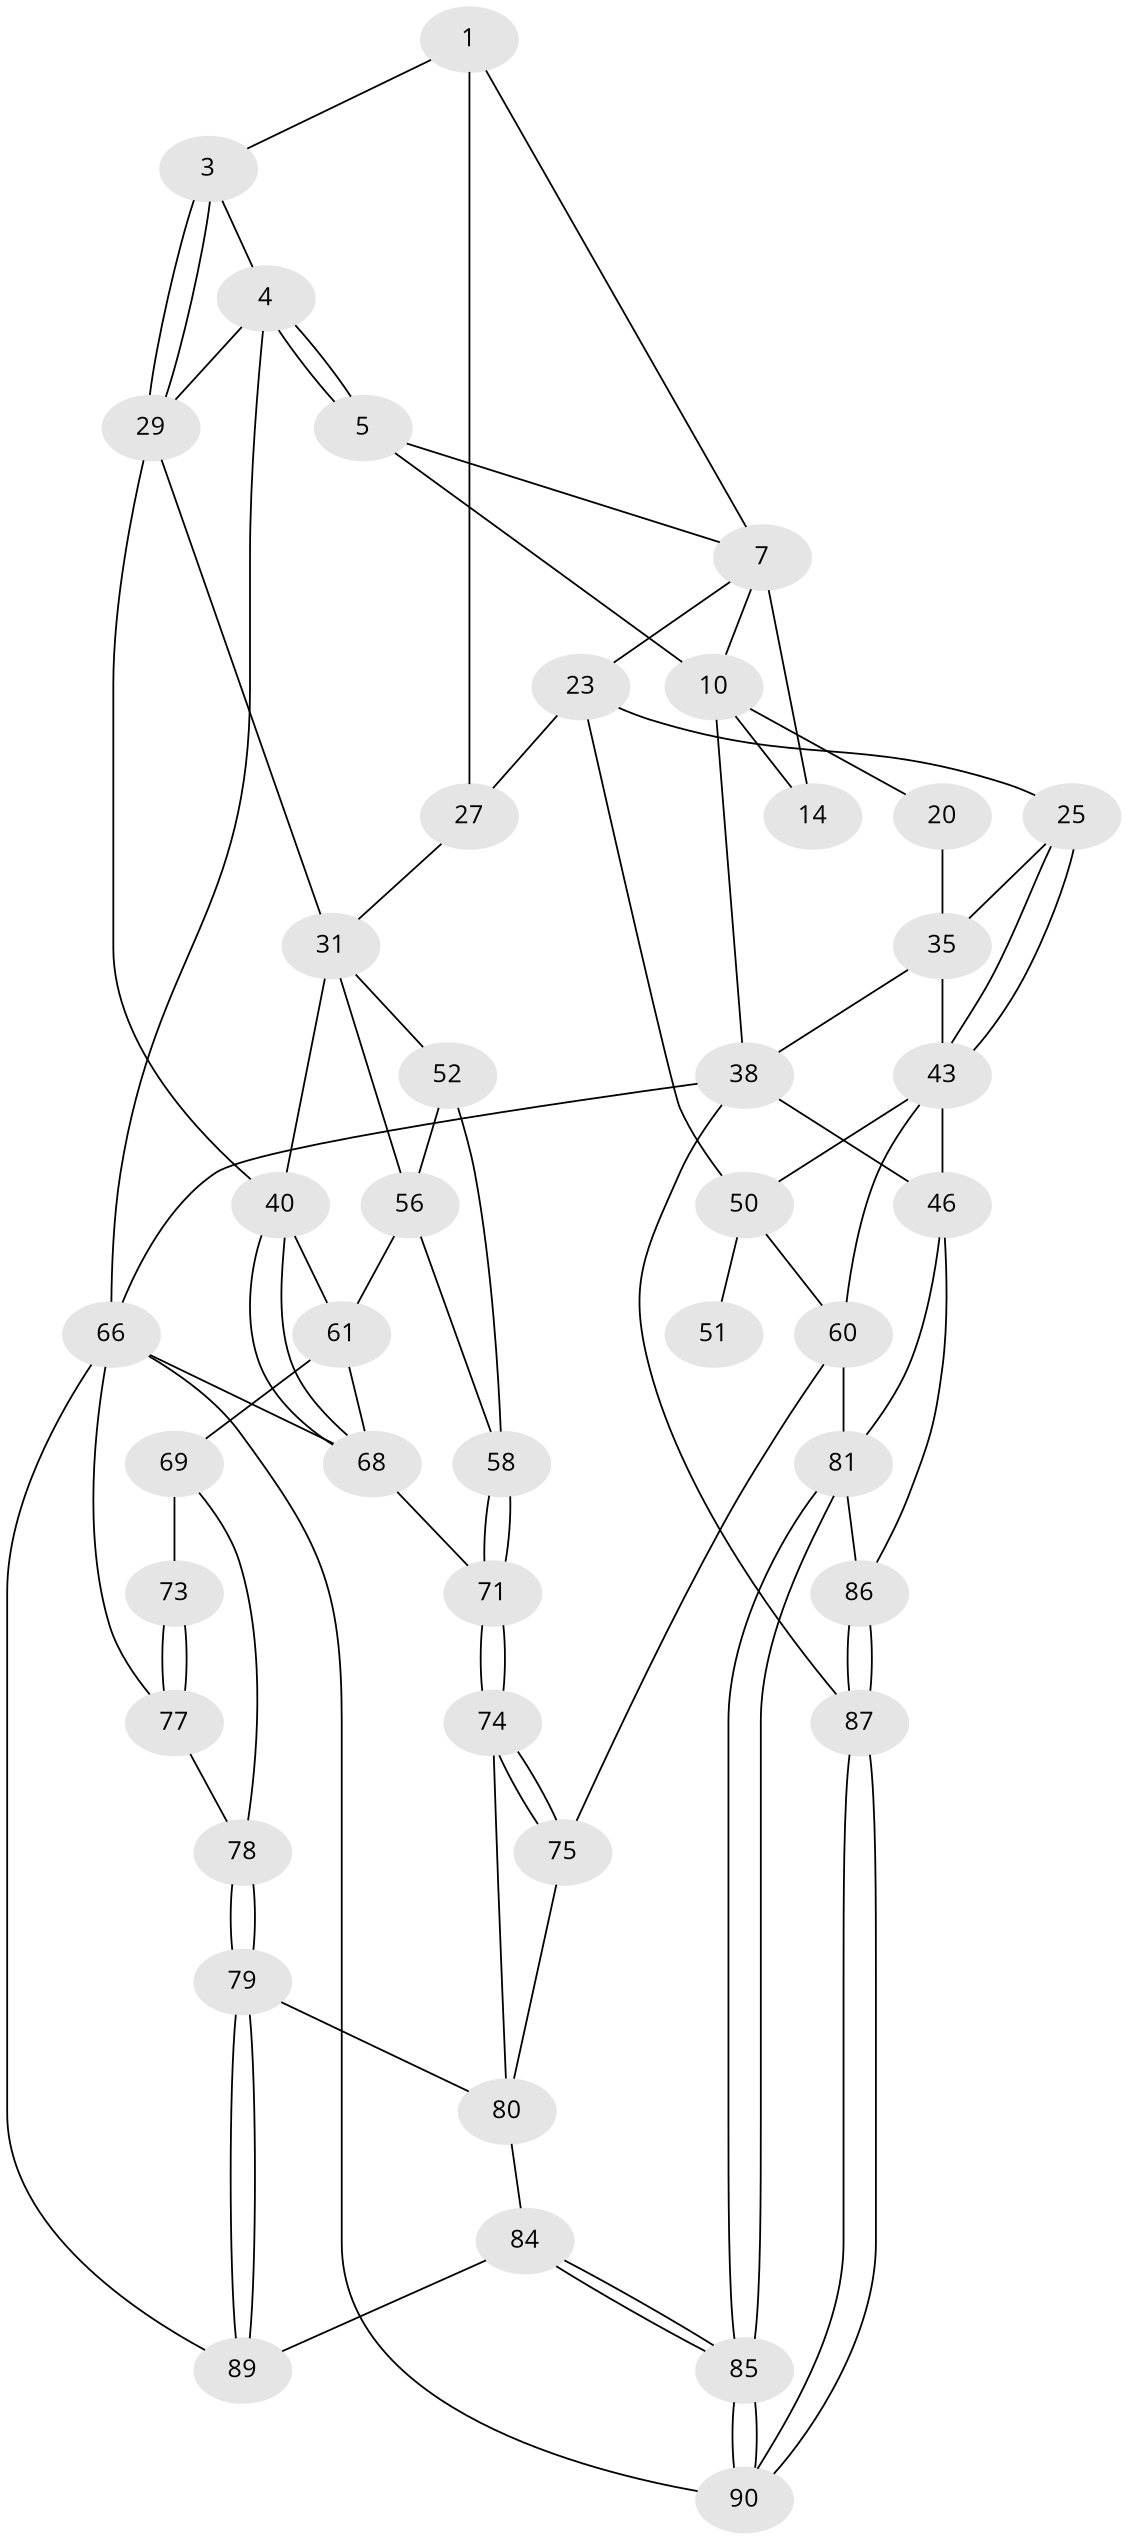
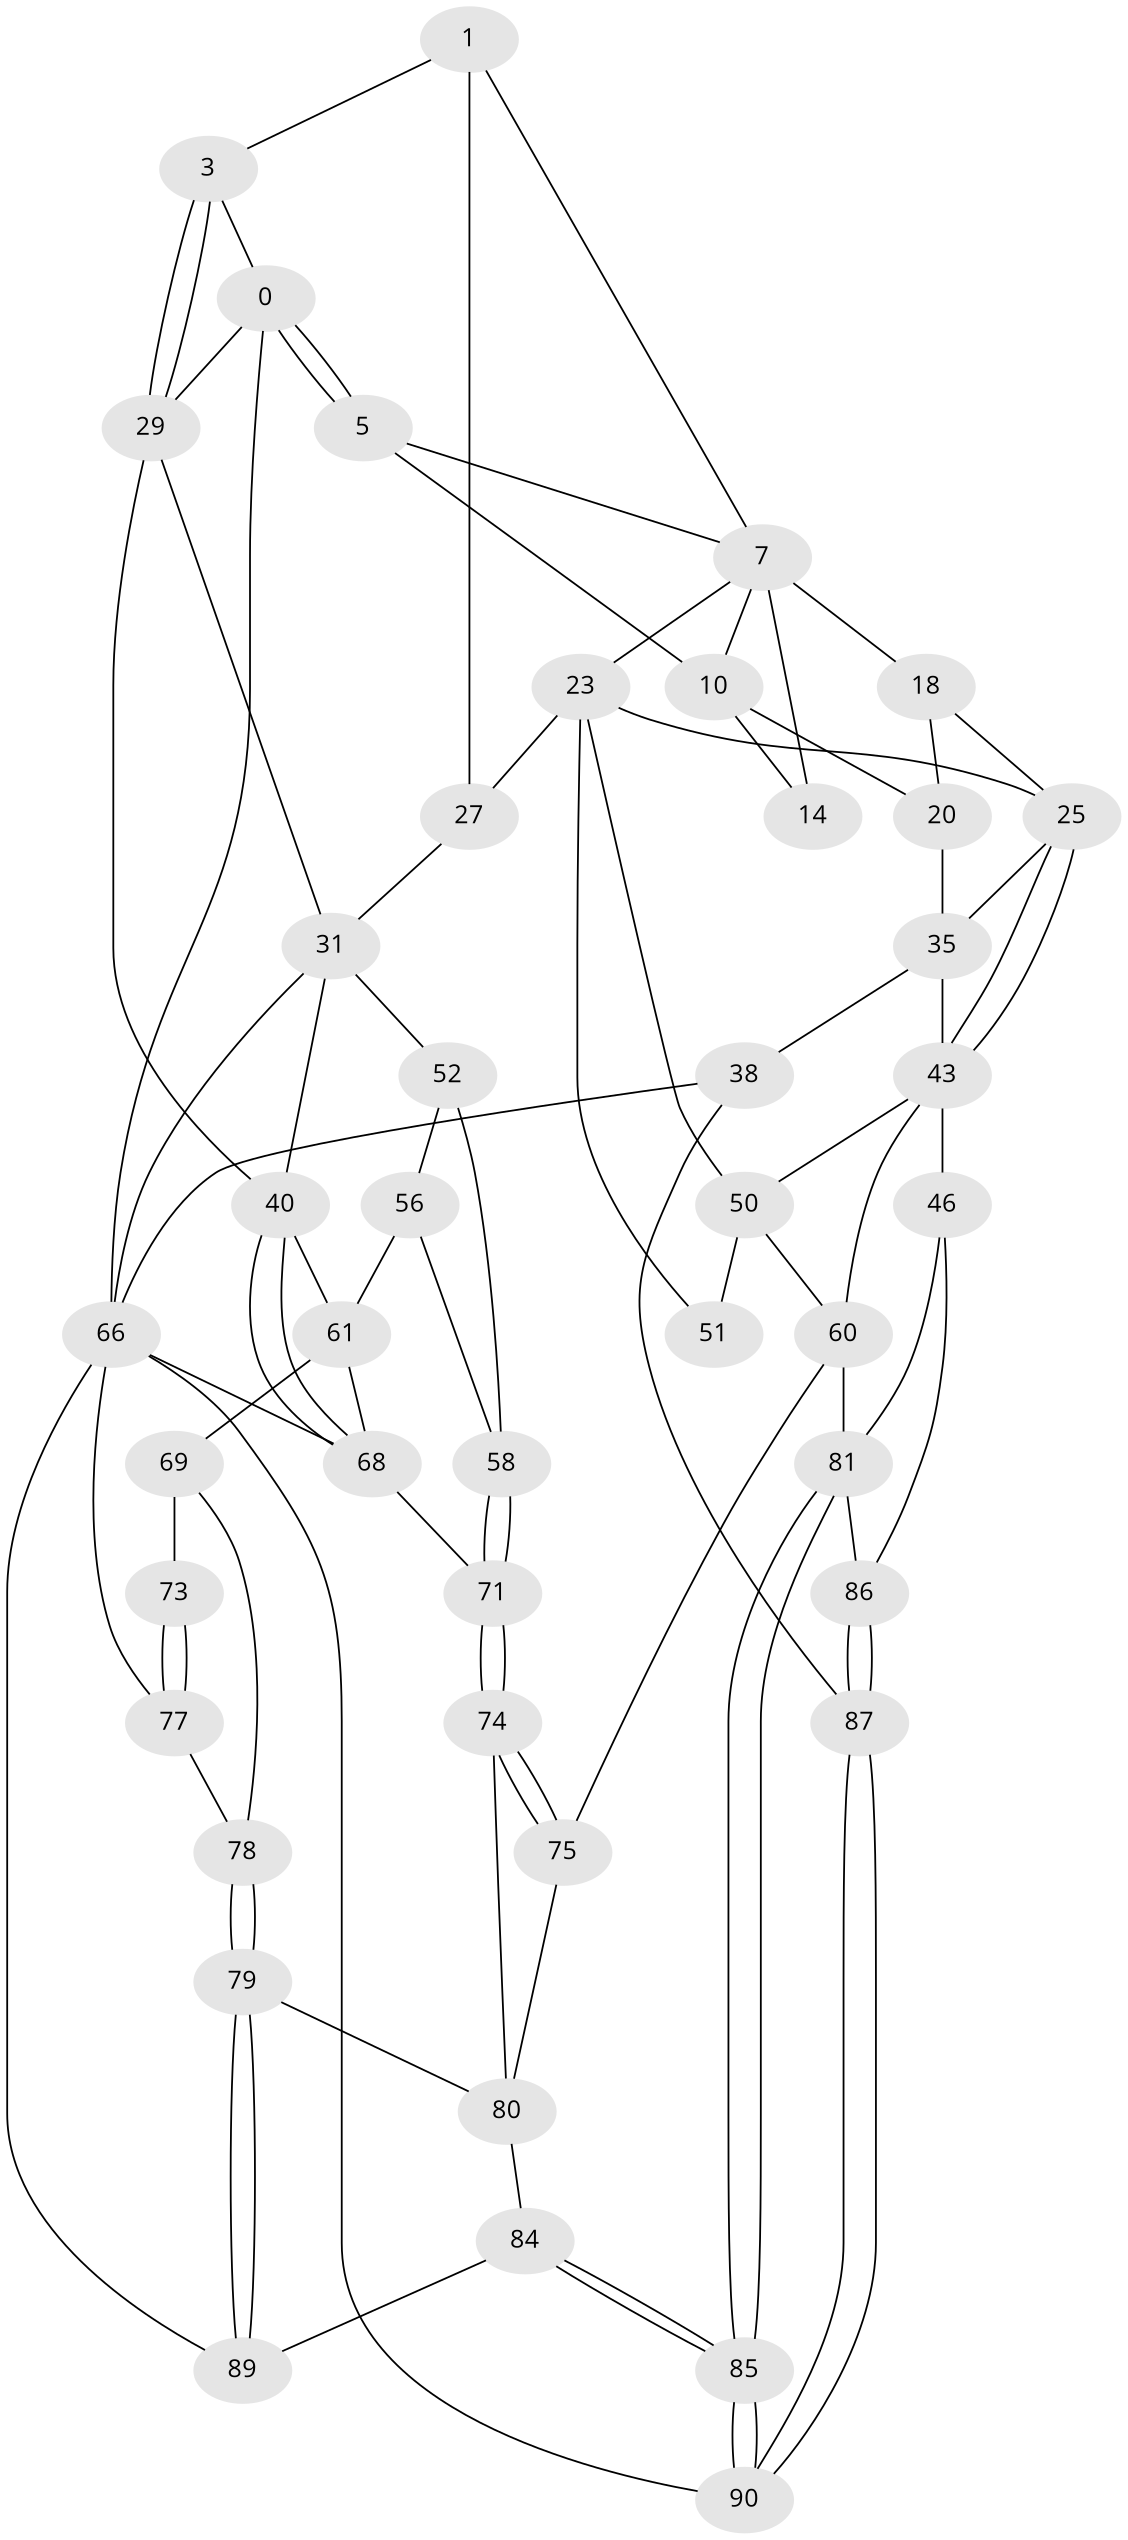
node "4": label "4" -> "0"
node "18": added
edge "10" -- "38": removed
edge "23" -- "51": added
edge "31" -- "56": now "31" -- "66"
edge "38" -- "46": removed
